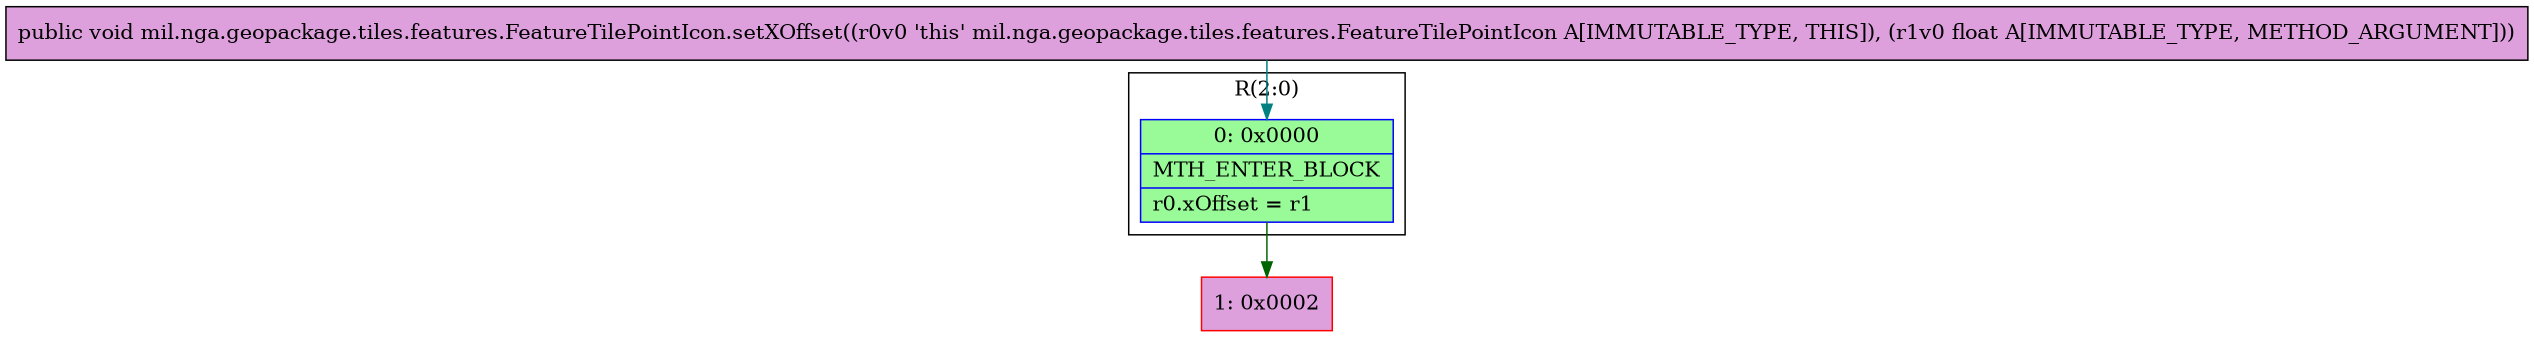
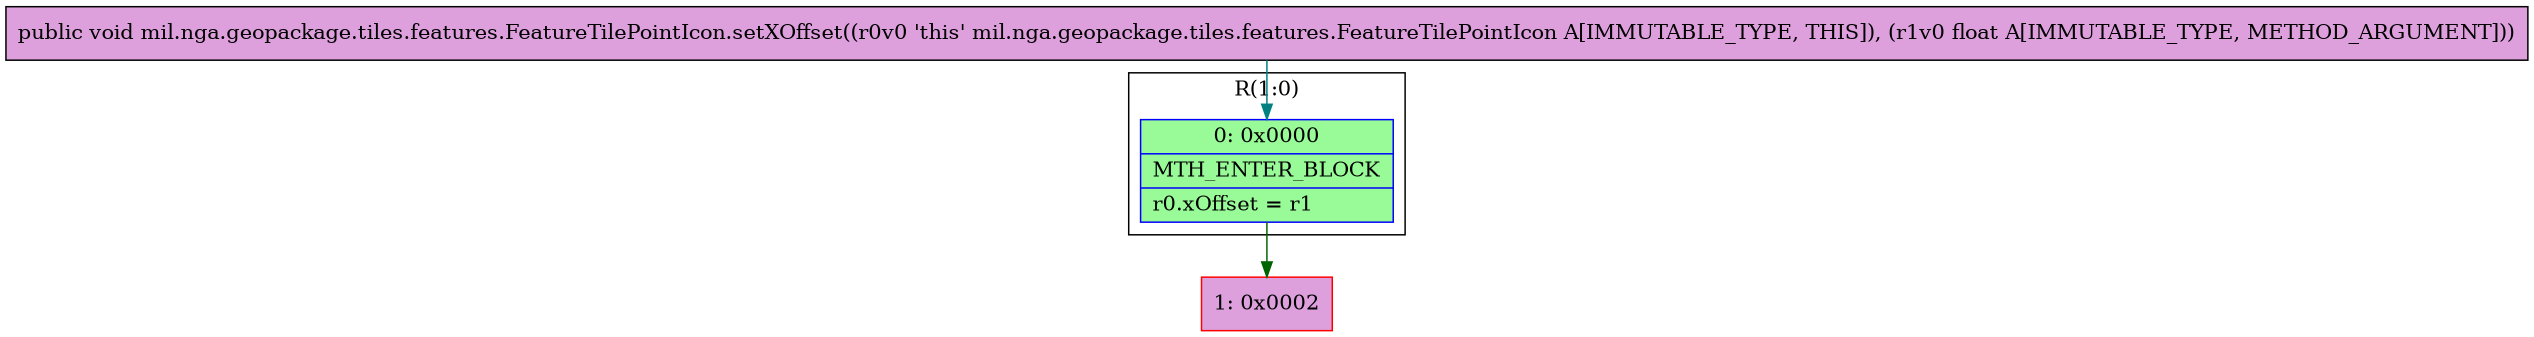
cluster "R(2:0)": label "R(2:0)" -> "R(1:0)"
